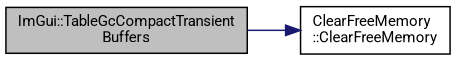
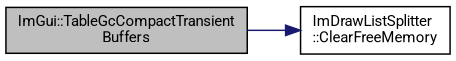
node "ClearFreeMemory ::ClearFreeMemory": label "ClearFreeMemory ::ClearFreeMemory" -> "ImDrawListSplitter ::ClearFreeMemory"
